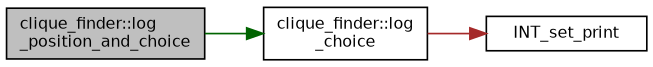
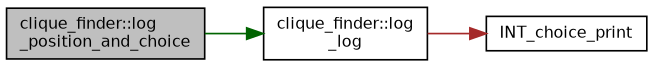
node "clique_finder::log _choice": label "clique_finder::log _choice" -> "clique_finder::log _log"
node "INT_set_print": label "INT_set_print" -> "INT_choice_print"
